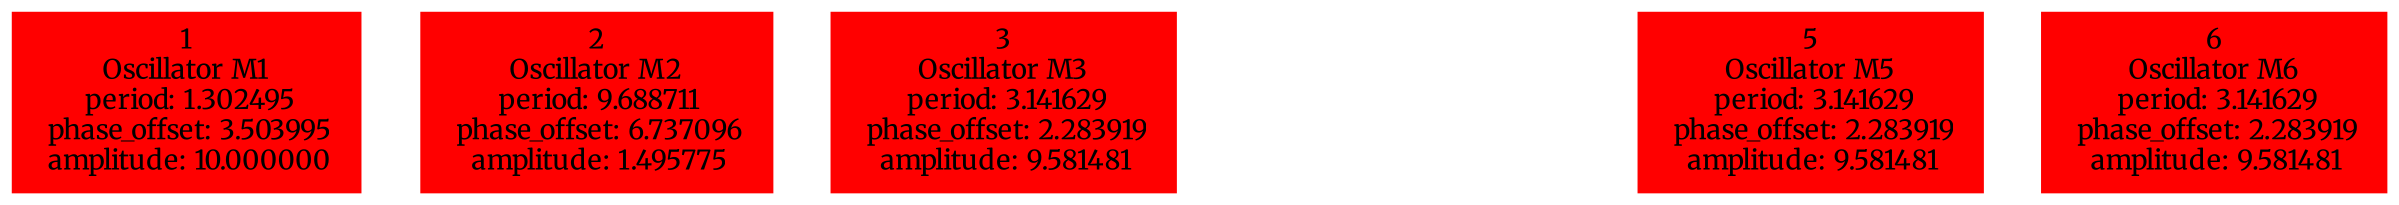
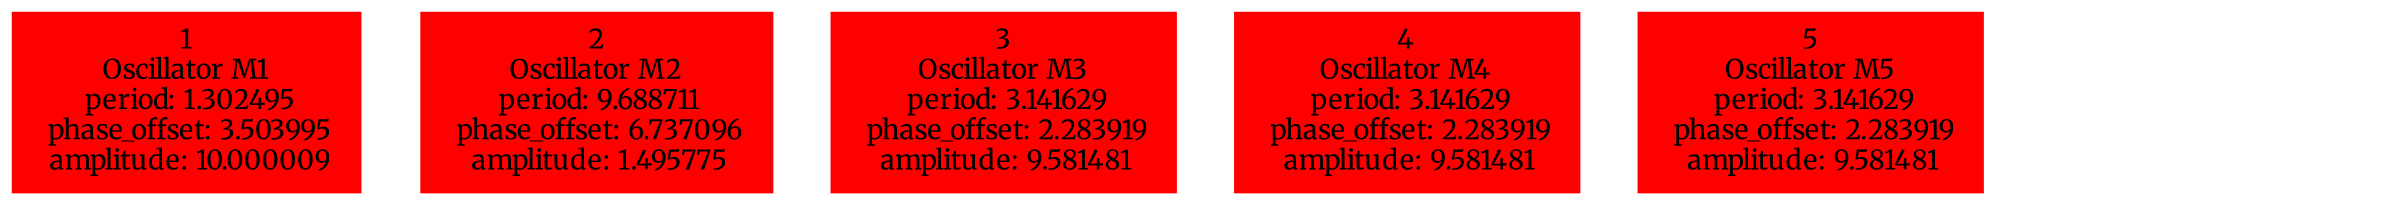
node "4": added
node "6": removed
node "1": text "amplitude: 10.000000" -> "amplitude: 10.000009"
